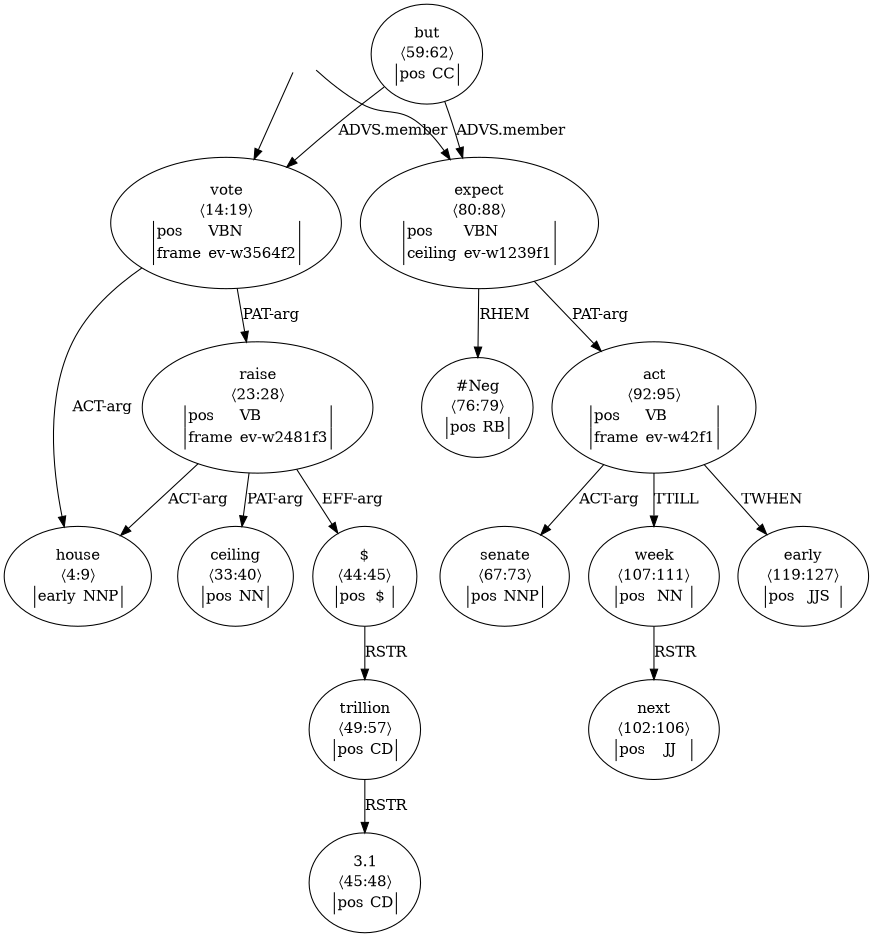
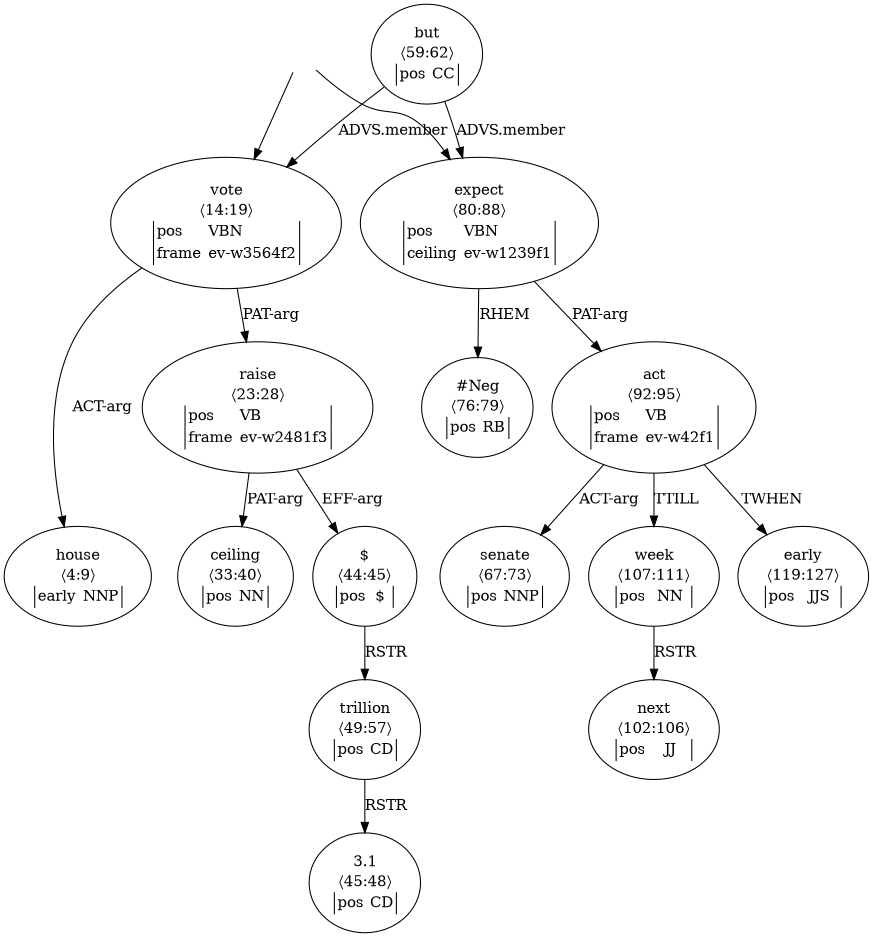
edge "raise" -> "house": removed, label "ACT-arg"
